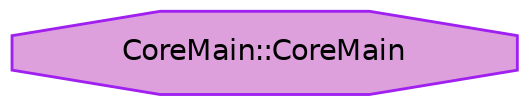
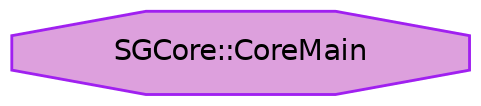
node "CoreMain::CoreMain": label "CoreMain::CoreMain" -> "SGCore::CoreMain"
